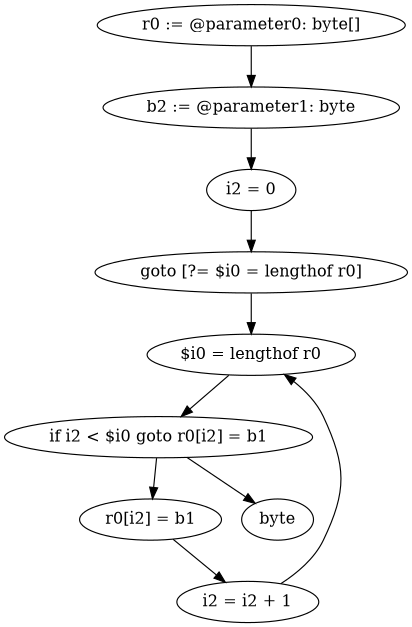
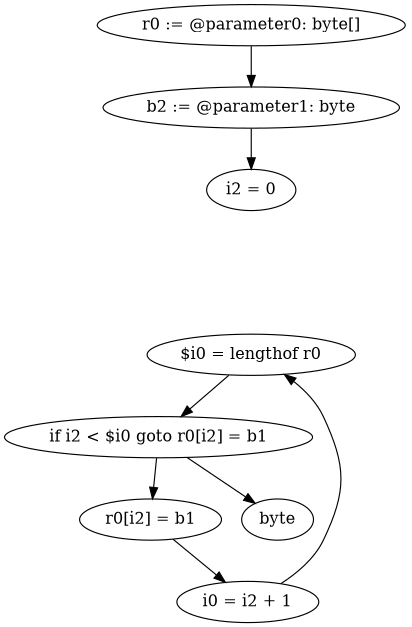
node "goto [?= $i0 = lengthof r0]": removed
node "i2 = i2 + 1": label "i2 = i2 + 1" -> "i0 = i2 + 1"
